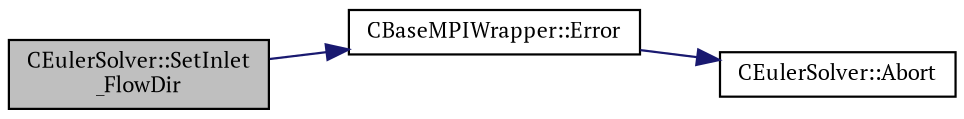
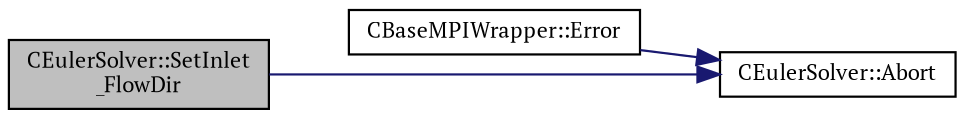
edge "CEulerSolver::SetInlet _FlowDir" -> "CBaseMPIWrapper::Error": now "CEulerSolver::SetInlet _FlowDir" -> "CEulerSolver::Abort"
